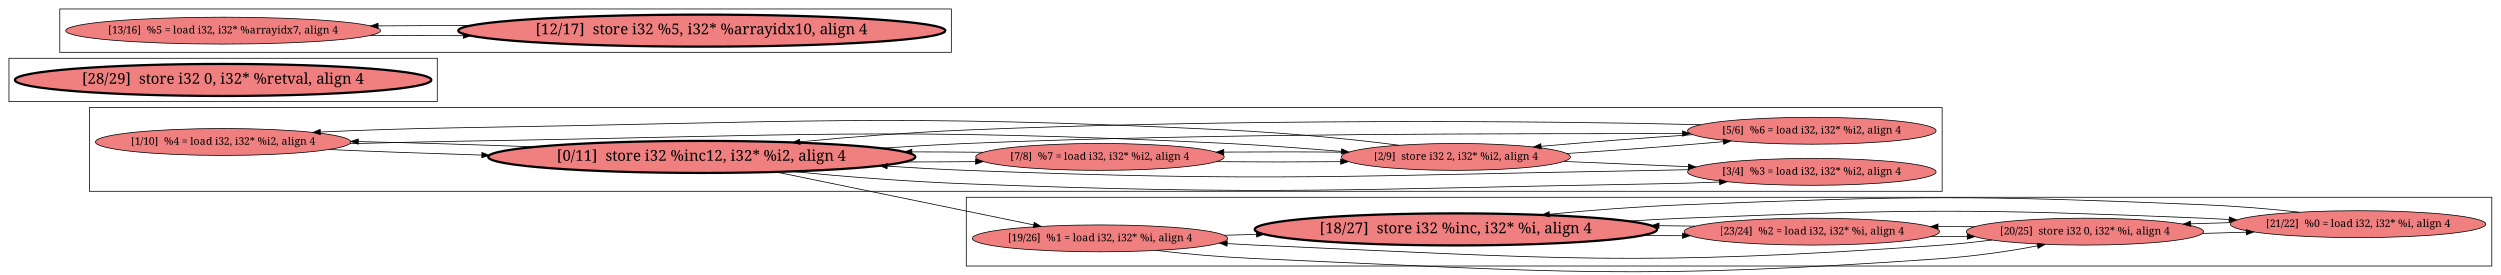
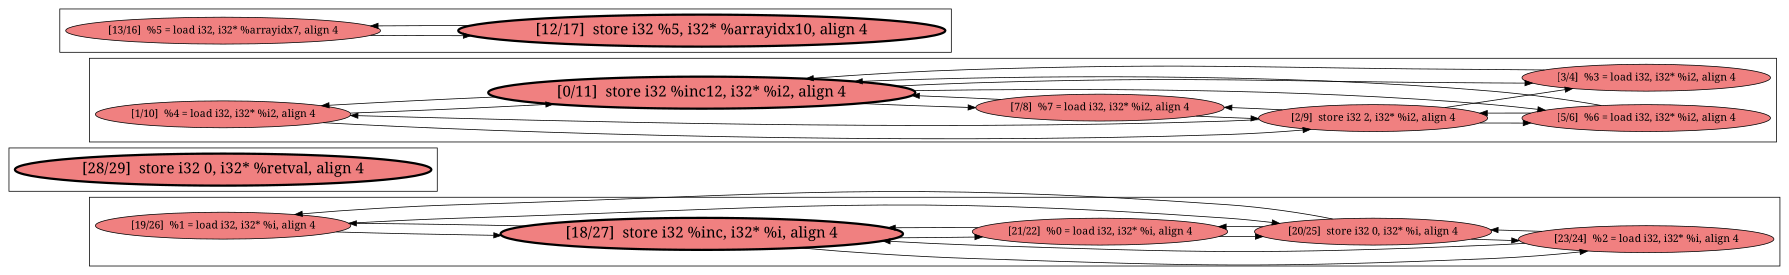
edge "[0/11]  store i32 %inc12, i32* %i2, align 4" -> "[19/26]  %1 = load i32, i32* %i, align 4": now "[18/27]  store i32 %inc, i32* %i, align 4" -> "[19/26]  %1 = load i32, i32* %i, align 4"
